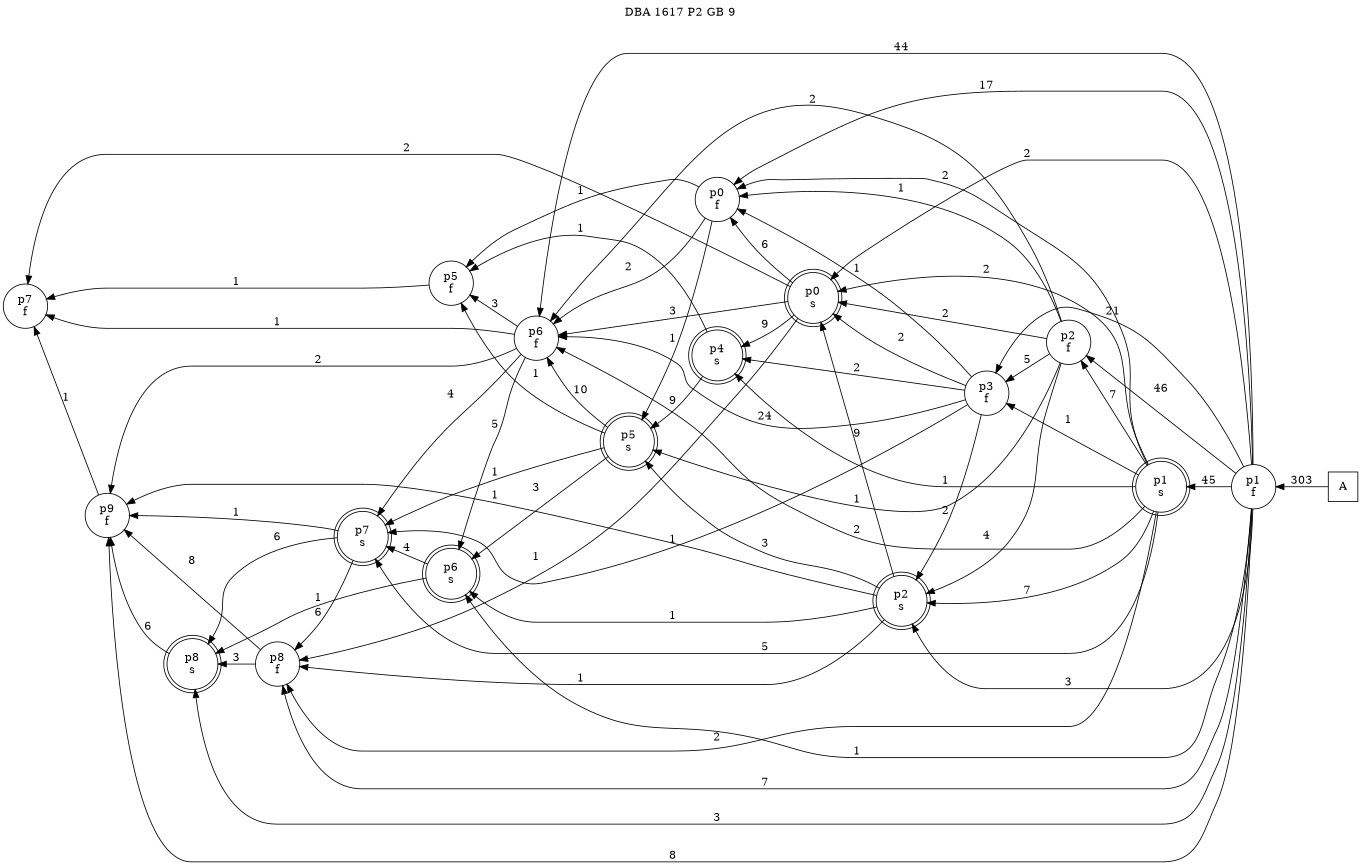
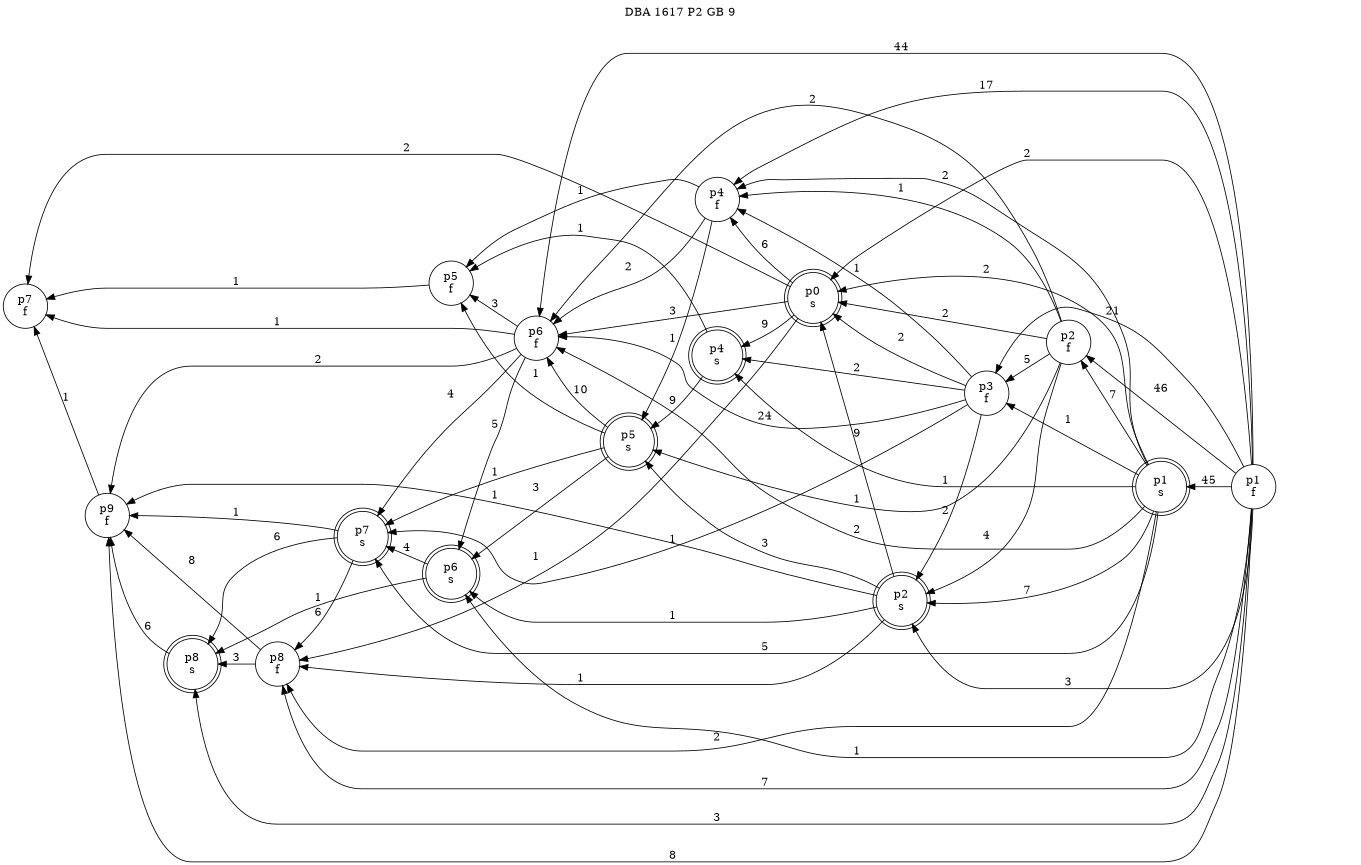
node "p0 f": label "p0 f" -> "p4 f"
node "A": removed
